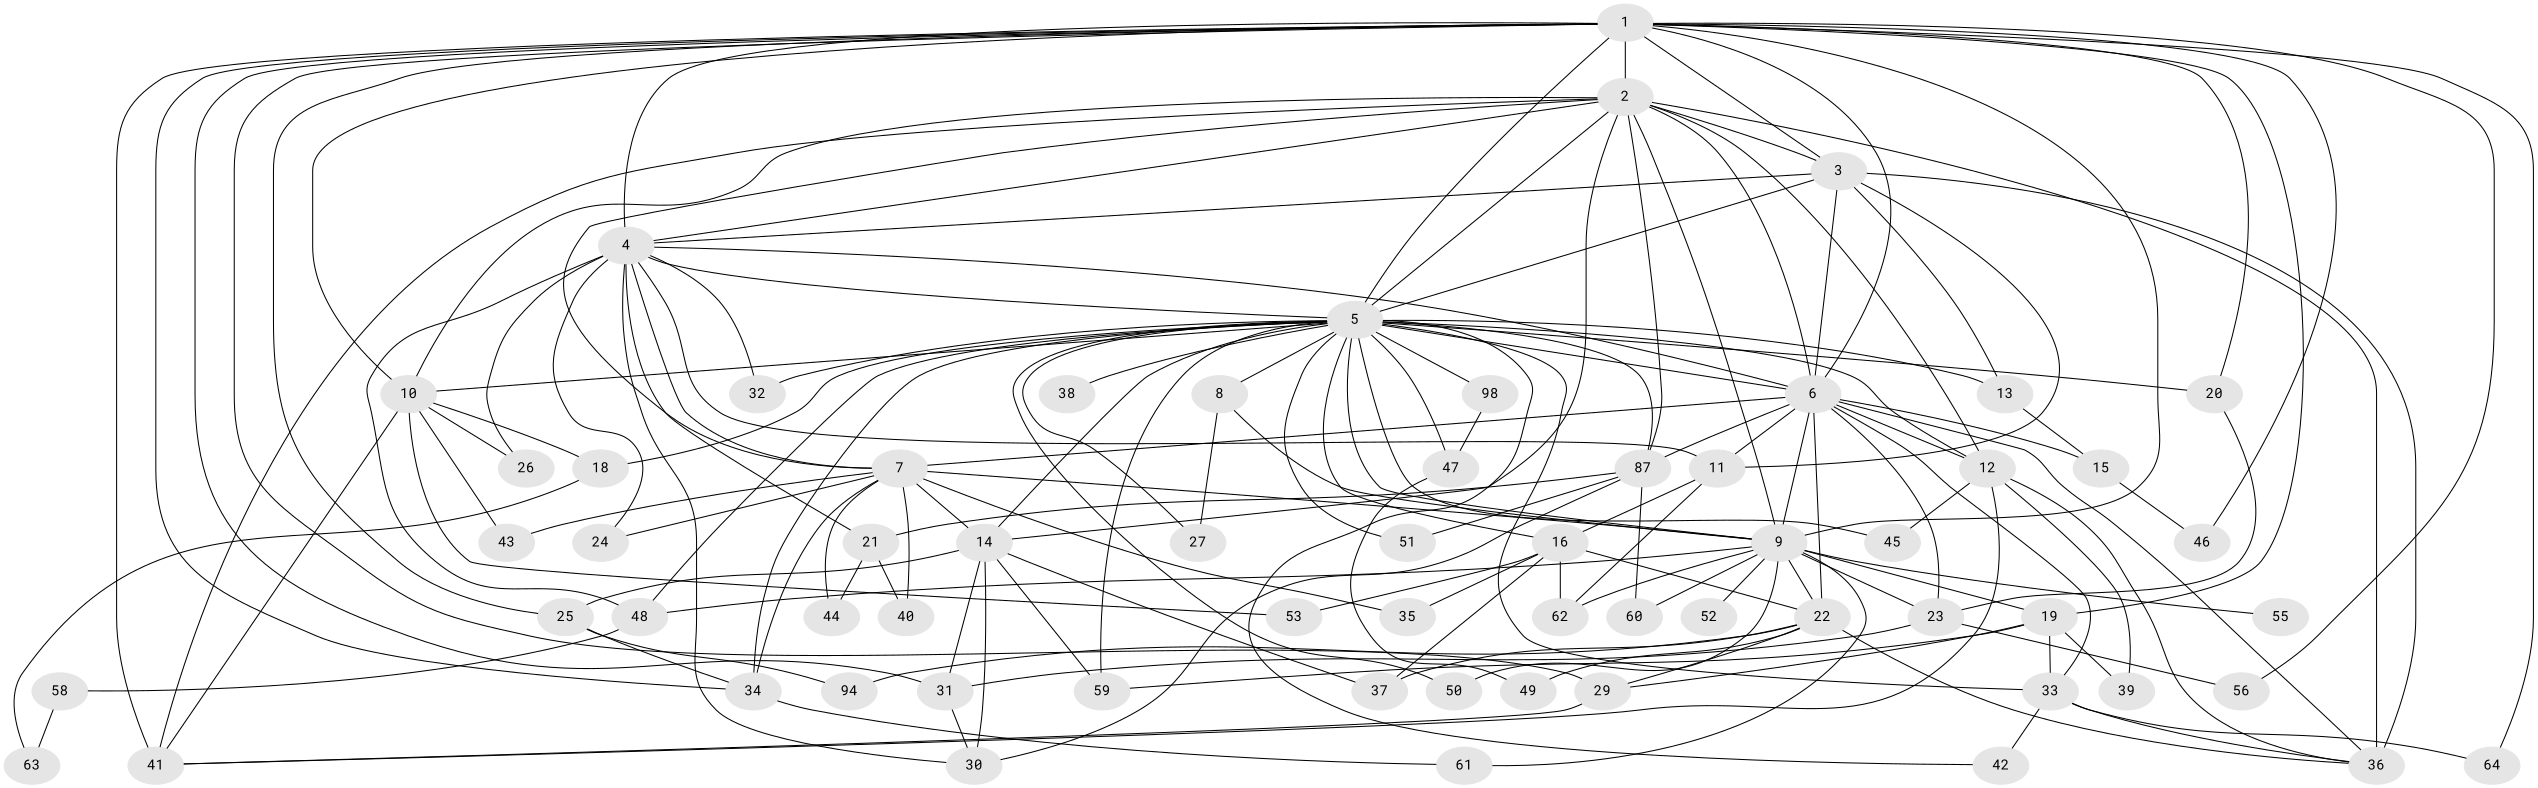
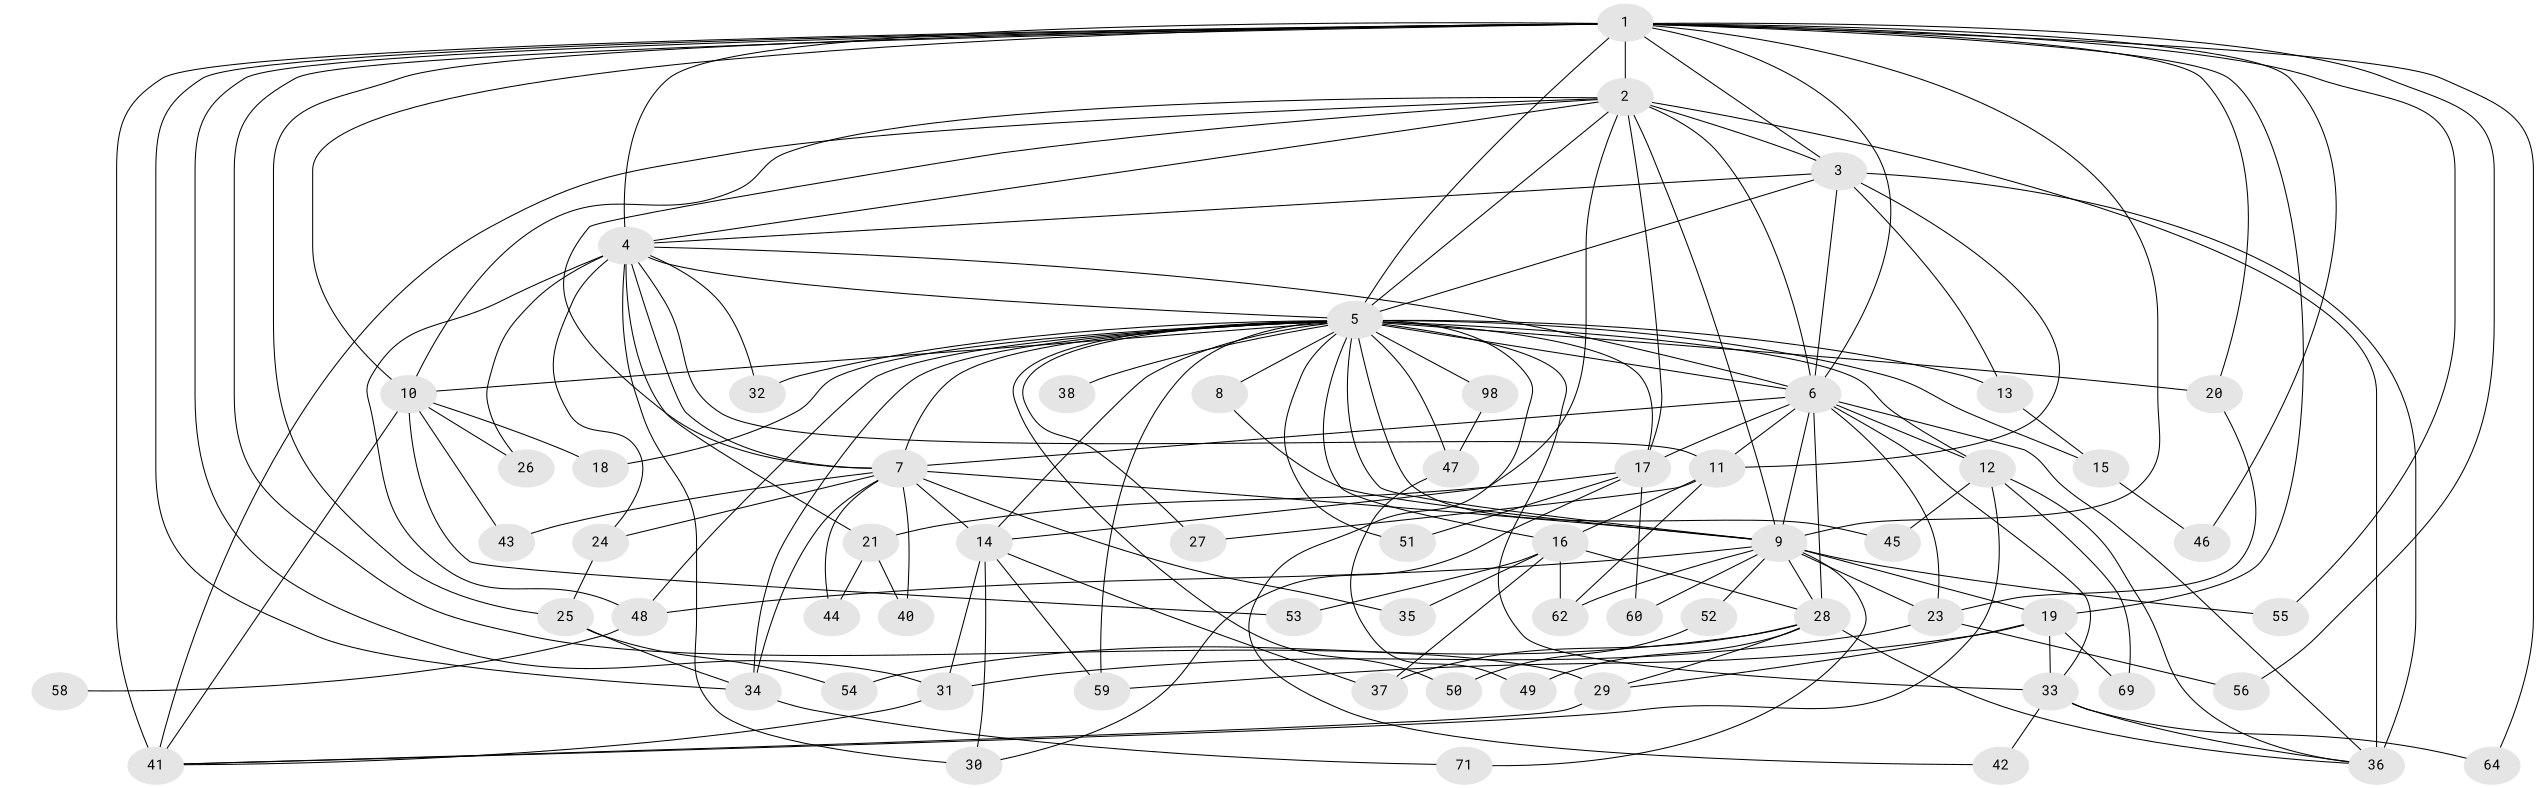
edge "1" -- "55": added
edge "2" -- "12": removed
edge "5" -- "7": added
edge "6" -- "15": now "5" -- "15"
edge "8" -- "27": now "11" -- "27"
node "87": label "87" -> "17"
edge "14" -- "25": now "24" -- "25"
node "22": label "22" -> "28"
edge "9" -- "50": now "52" -- "50"
node "94": label "94" -> "54"
node "39": label "39" -> "69"
edge "31" -- "30": now "31" -- "41"
node "63": removed
node "61": label "61" -> "71"
